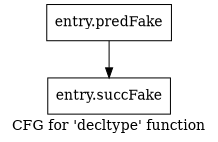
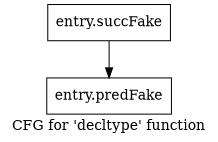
edge "entry.predFake" -> "entry.succFake": reversed
